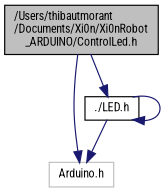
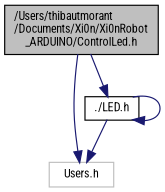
node "Arduino.h": label "Arduino.h" -> "Users.h"
